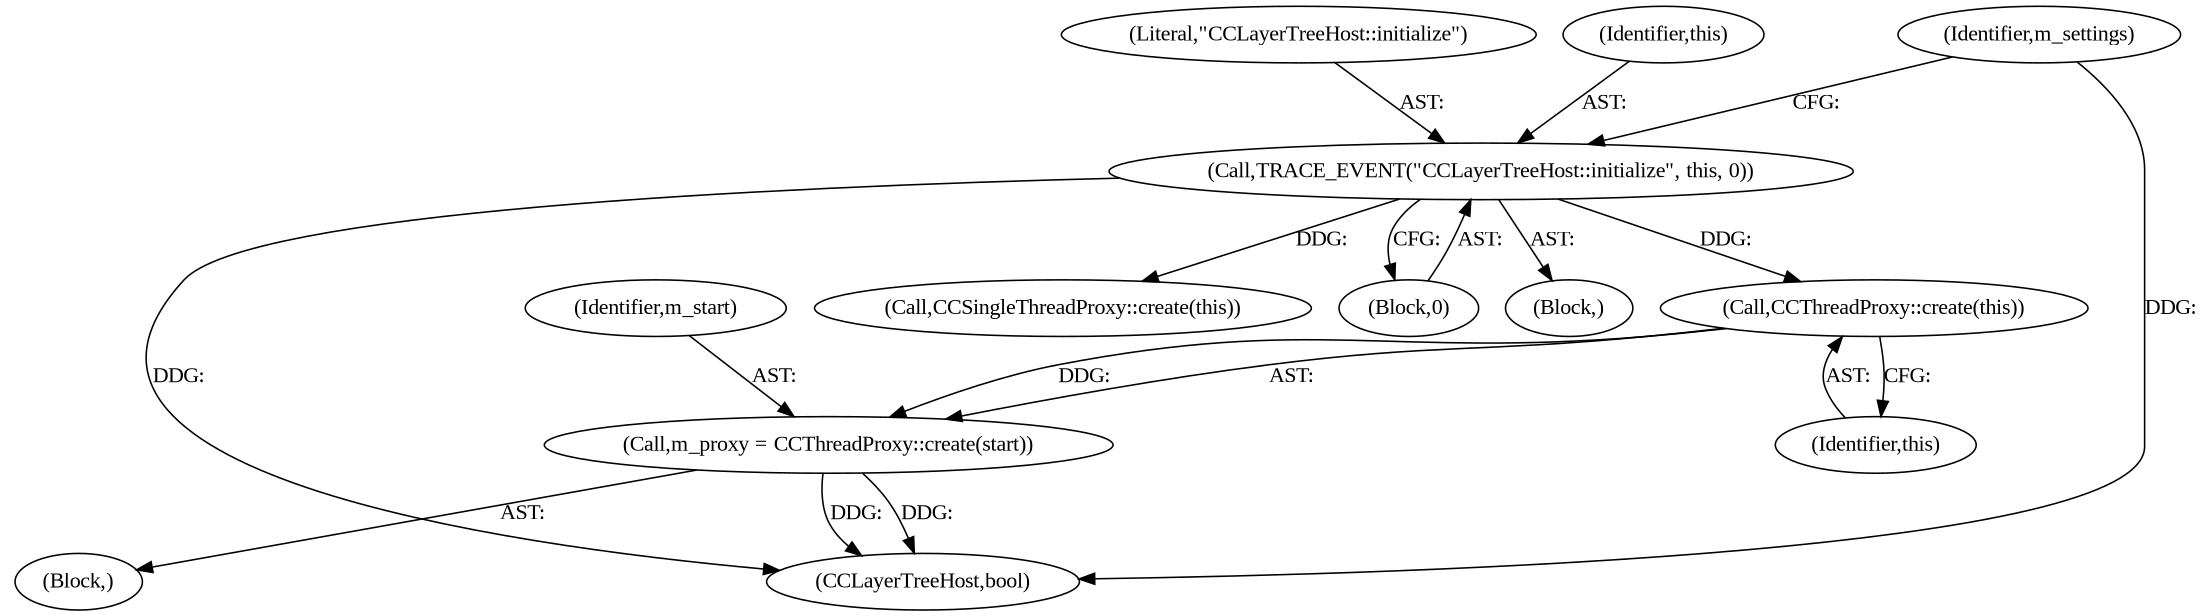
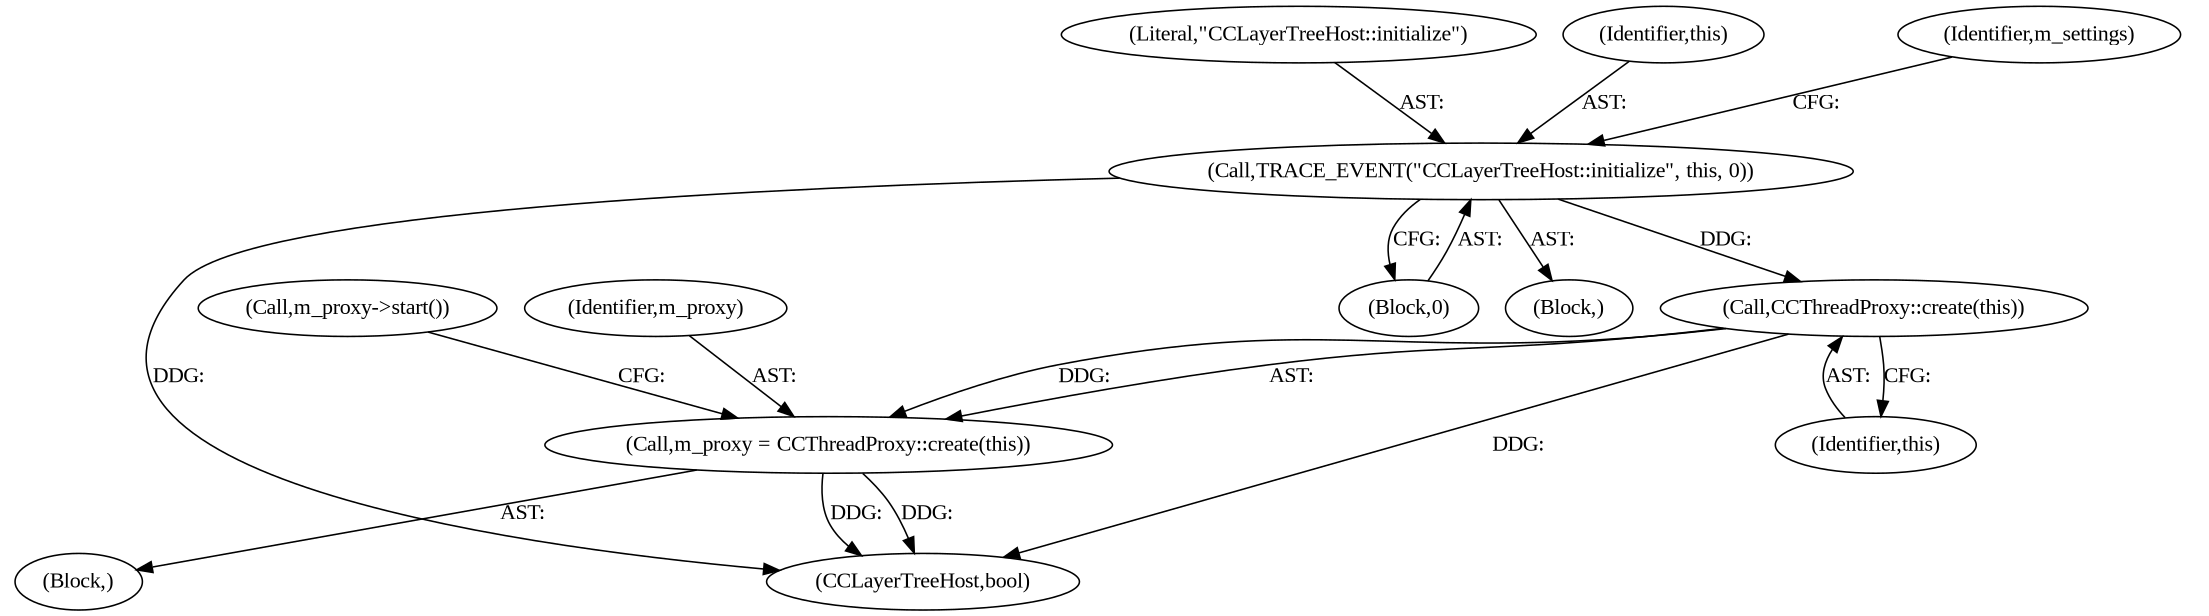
node "(Call,m_proxy->start())": added
node "(Identifier,m_start)": label "(Identifier,m_start)" -> "(Identifier,m_proxy)"
node "(Call,CCSingleThreadProxy::create(this))": removed
node "(Call,m_proxy = CCThreadProxy::create(start))": label "(Call,m_proxy = CCThreadProxy::create(start))" -> "(Call,m_proxy = CCThreadProxy::create(this))"
edge "(Identifier,m_settings)" -> "(CCLayerTreeHost,bool)": now "(Call,CCThreadProxy::create(this))" -> "(CCLayerTreeHost,bool)"
